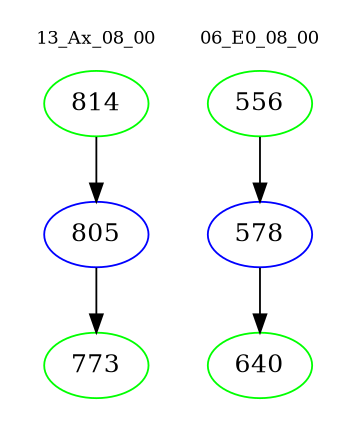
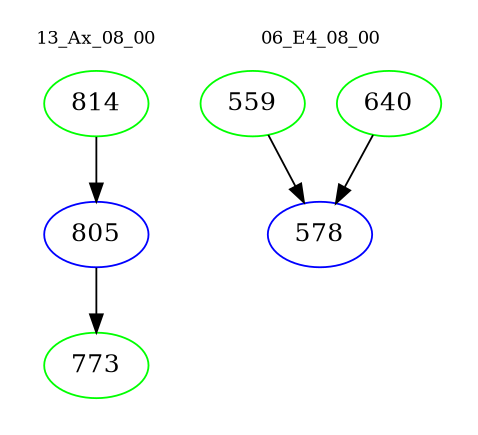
cluster "06_E0_08_00": label "06_E0_08_00" -> "06_E4_08_00"
node "556": label "556" -> "559"
edge "578" -> "640": reversed
